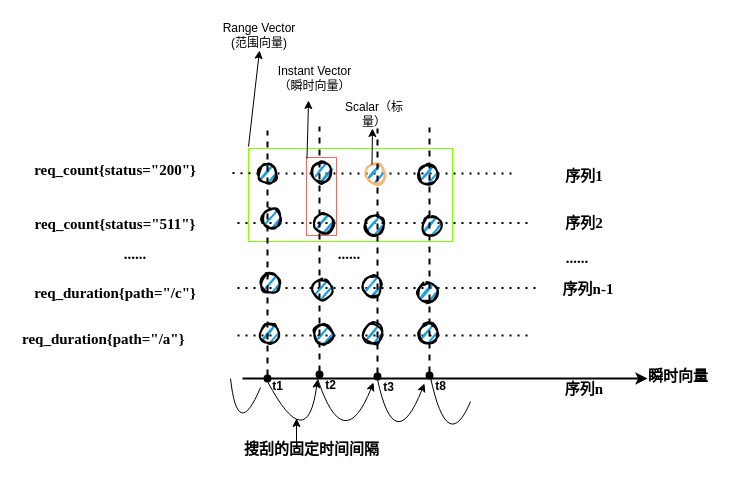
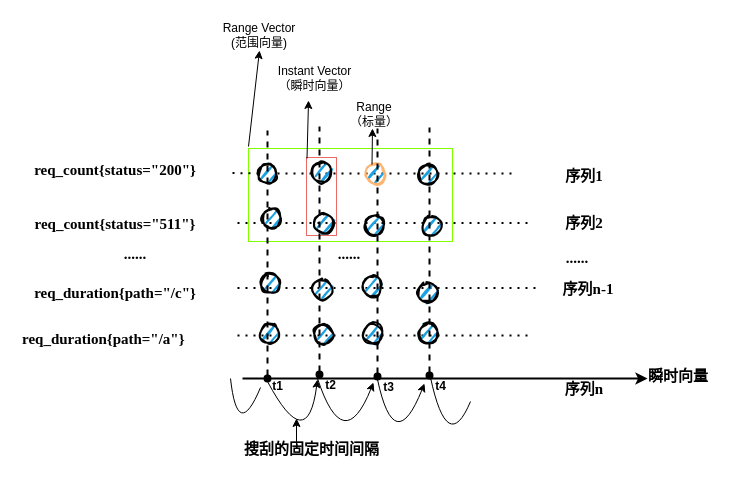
node "Scalar（标量）": label "Scalar（标量）" -> "Range（标量）"
node "t8": label "t8" -> "t4"
